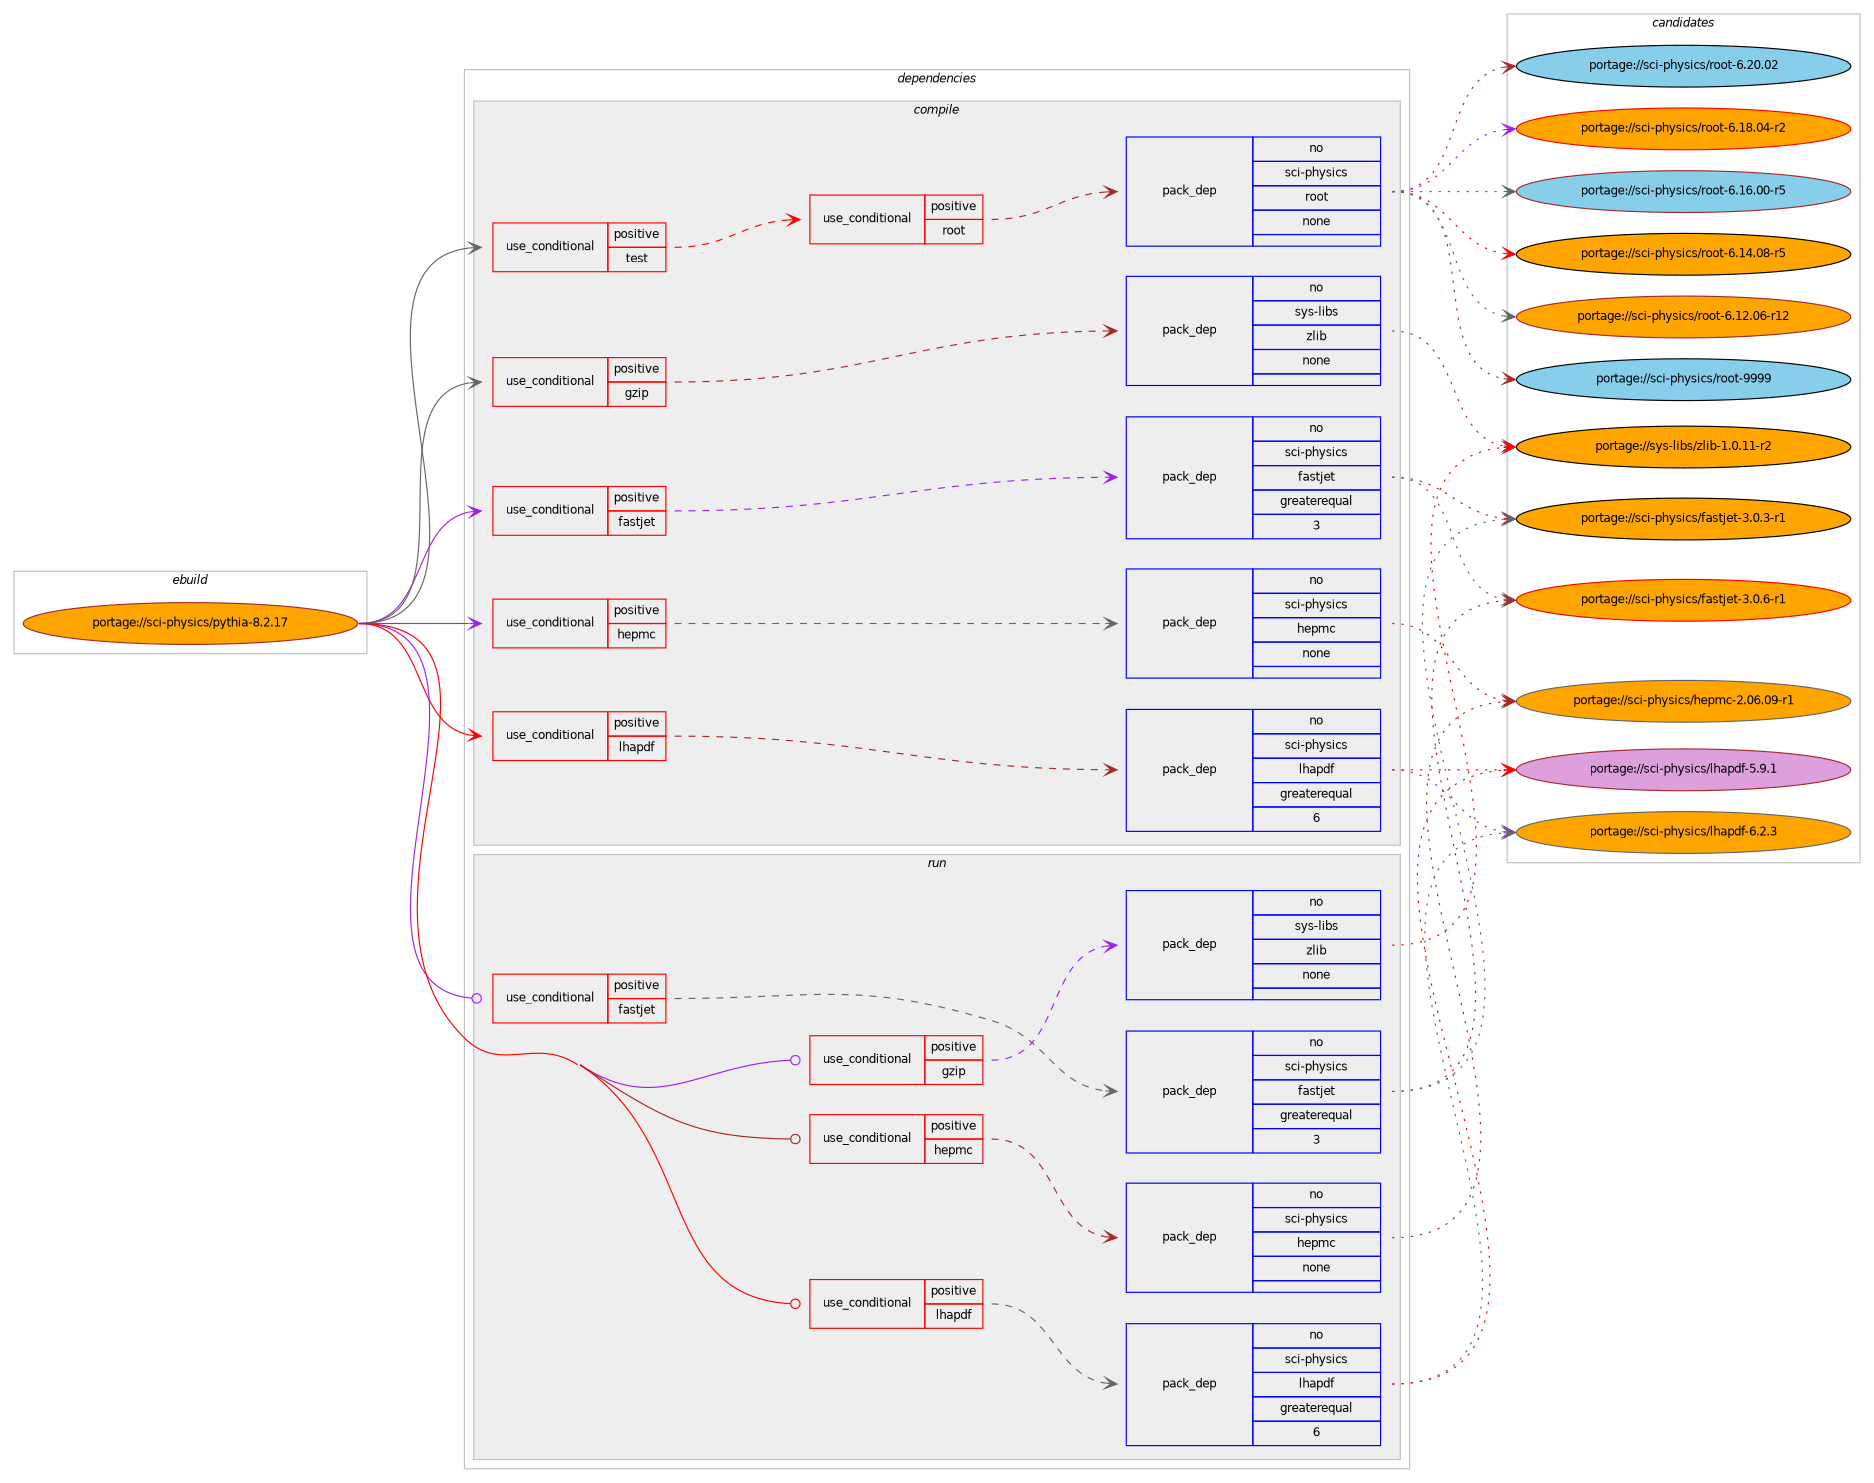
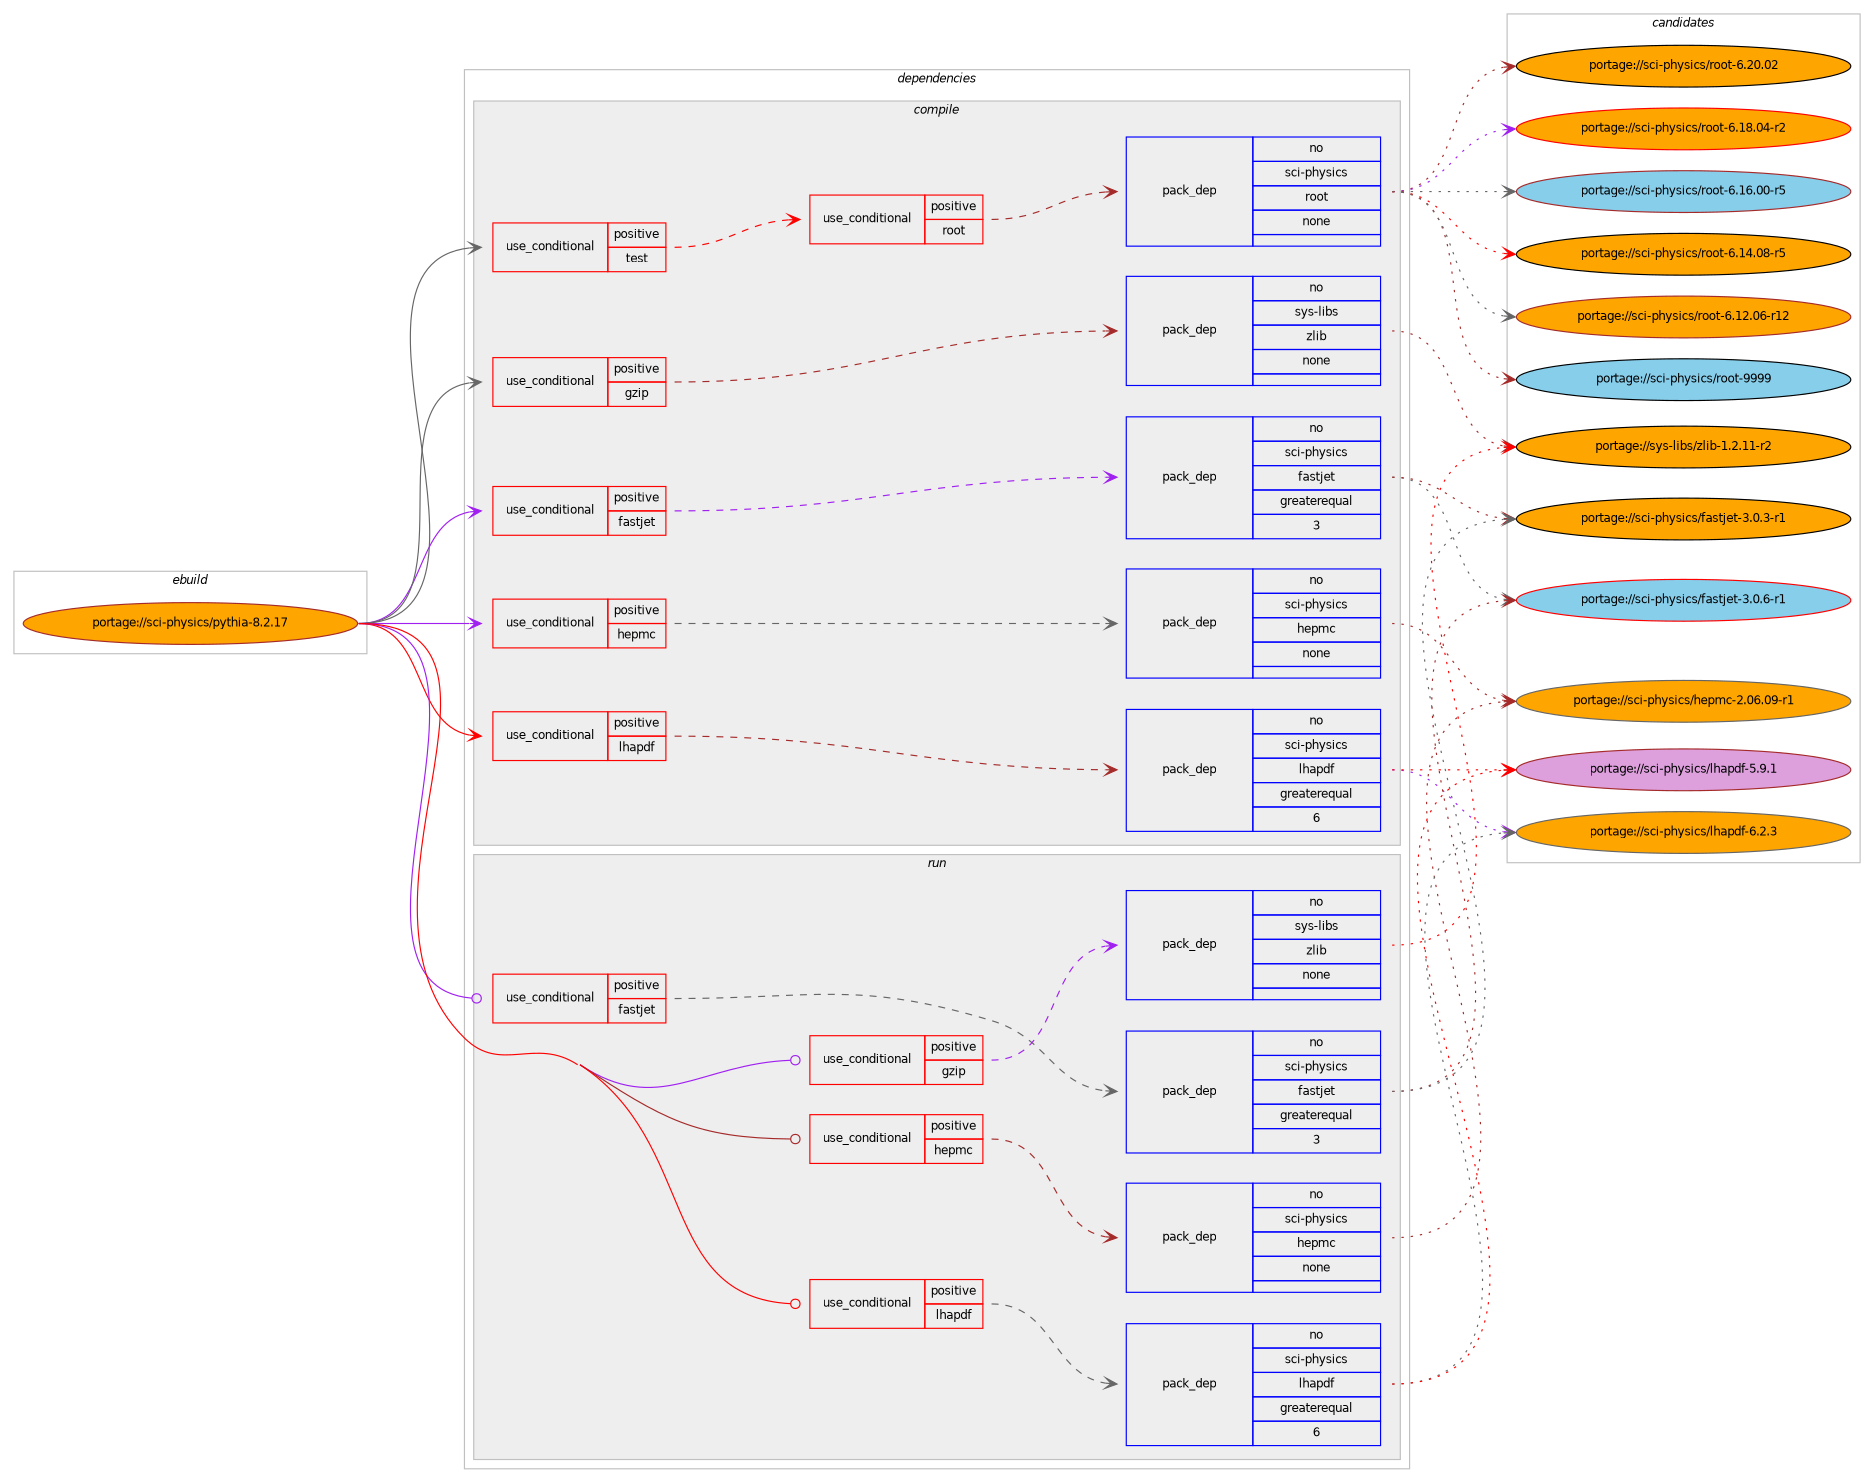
node "portage://sci-physics/root-6.20.02": fillcolor skyblue -> orange
node "portage://sys-libs/zlib-1.0.11-r2": label "portage://sys-libs/zlib-1.0.11-r2" -> "portage://sys-libs/zlib-1.2.11-r2"
node "portage://sci-physics/fastjet-3.0.6-r1": fillcolor orange -> skyblue
